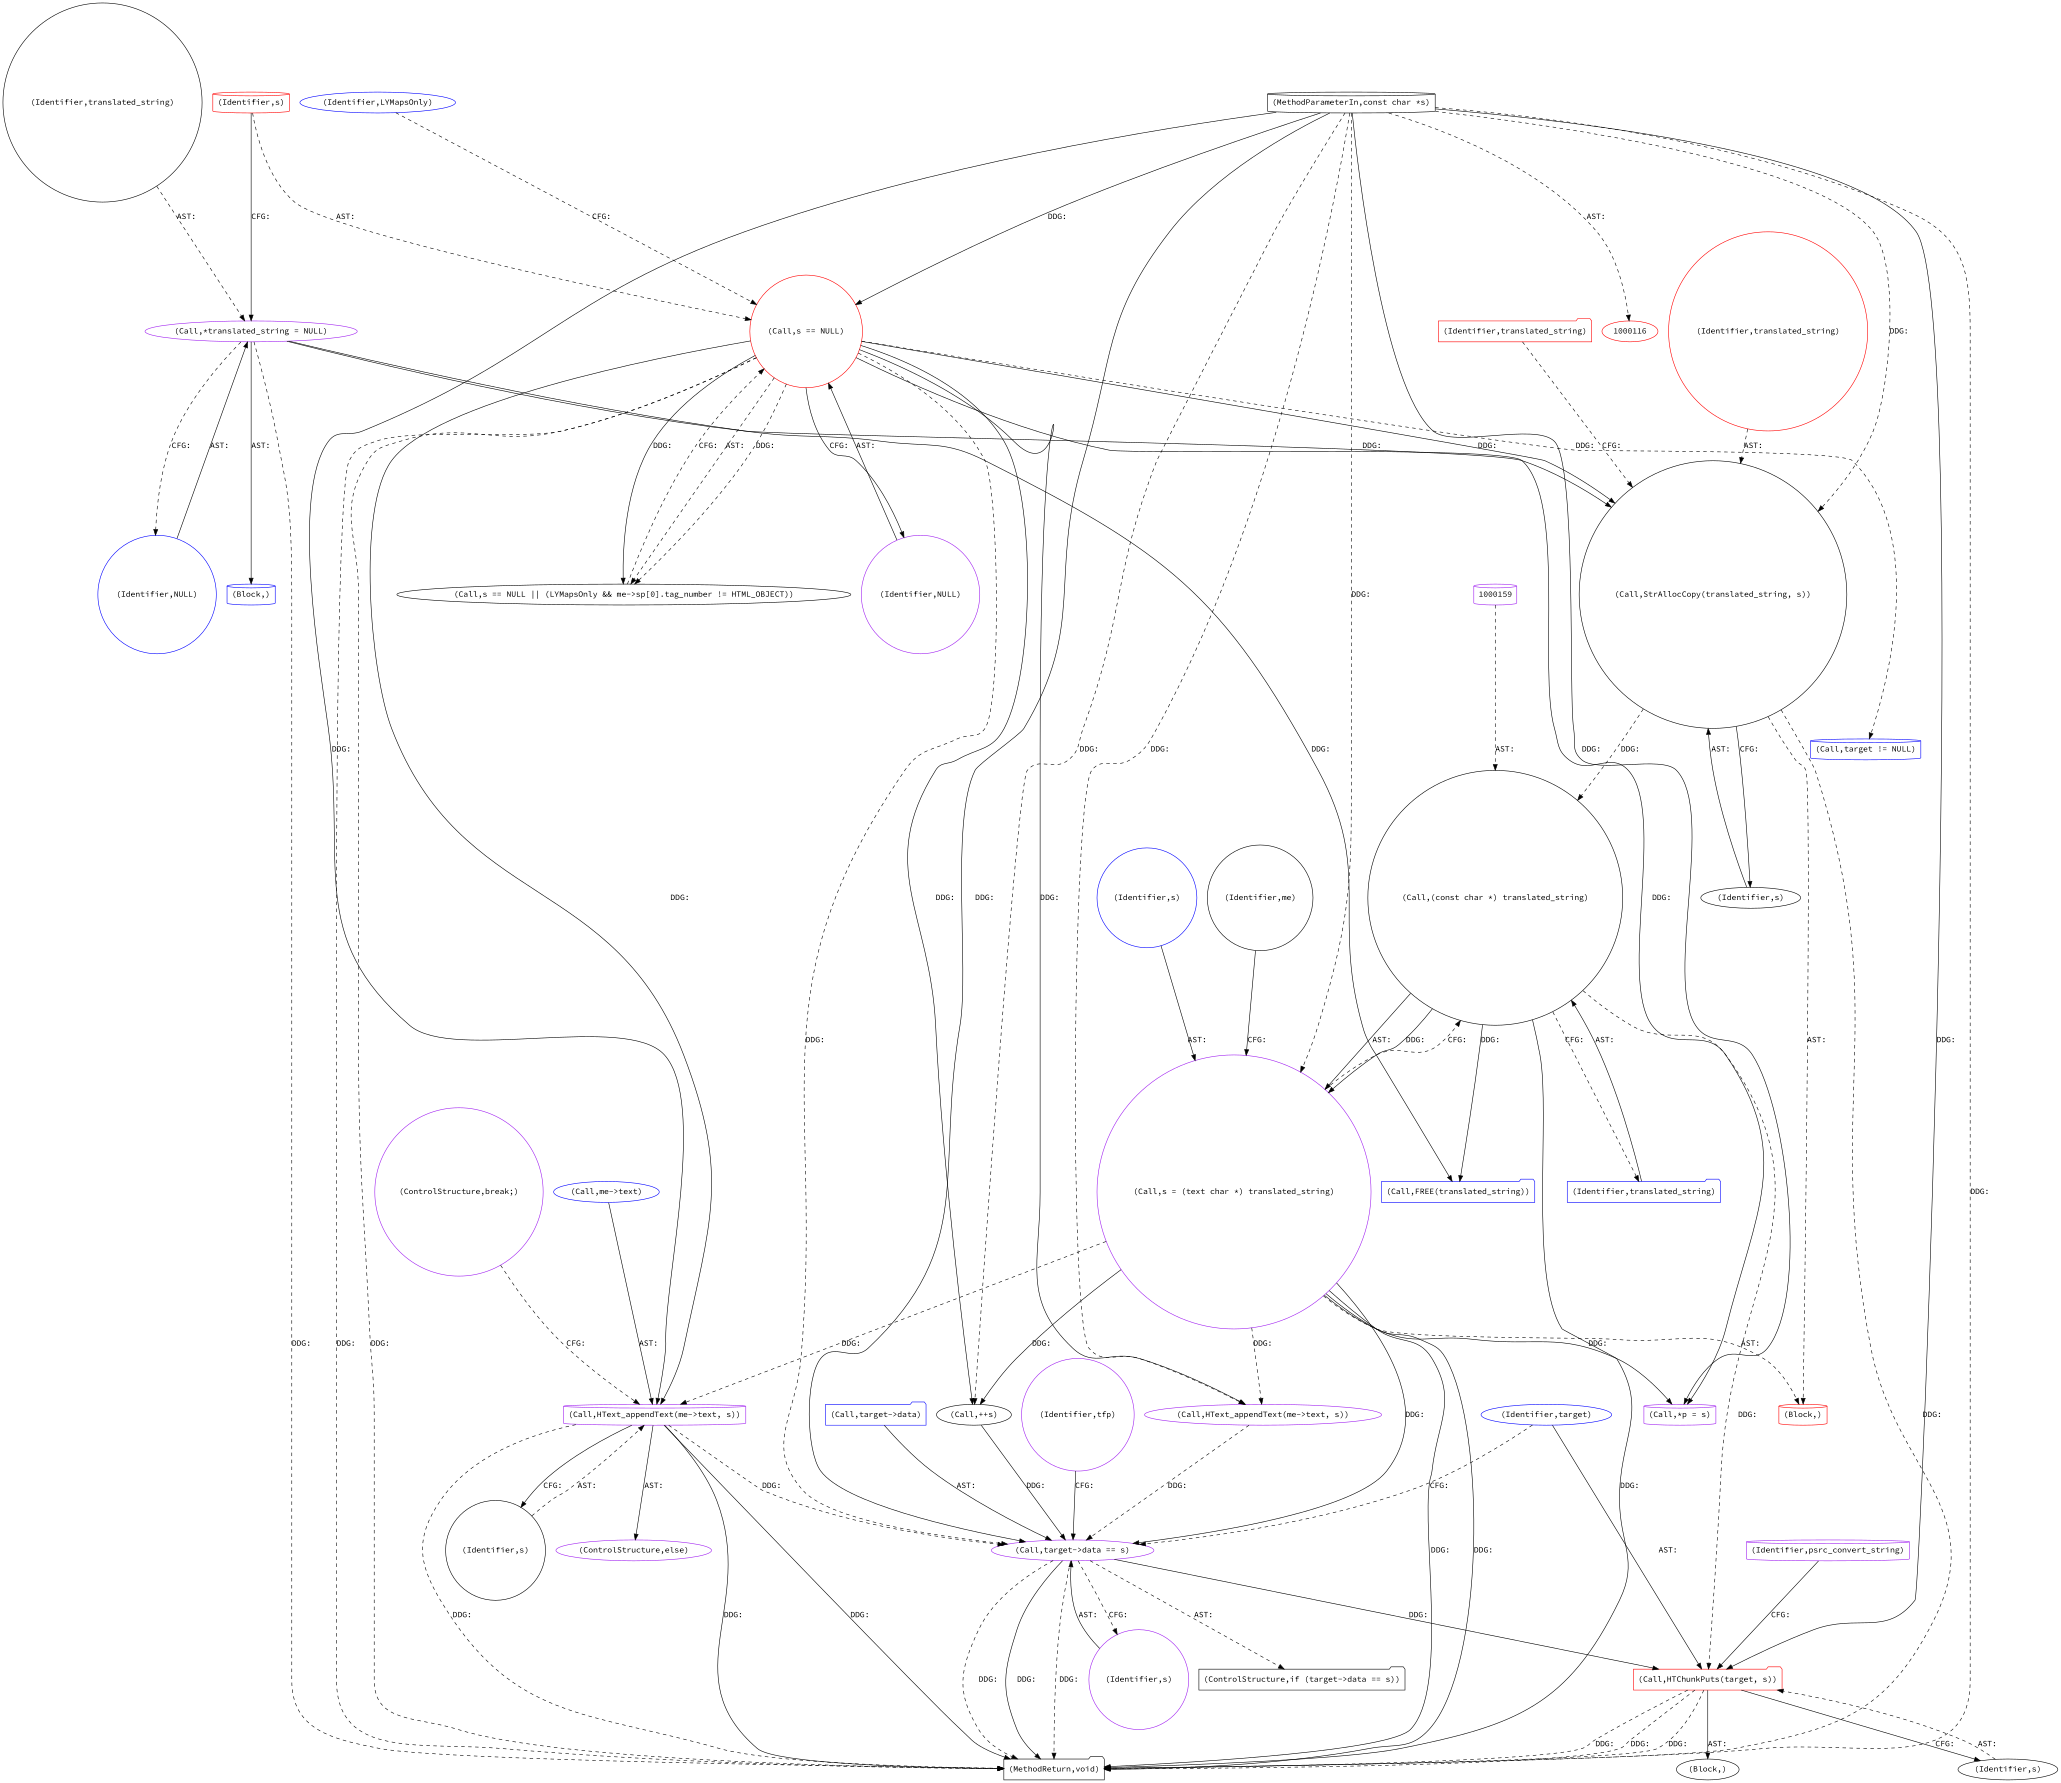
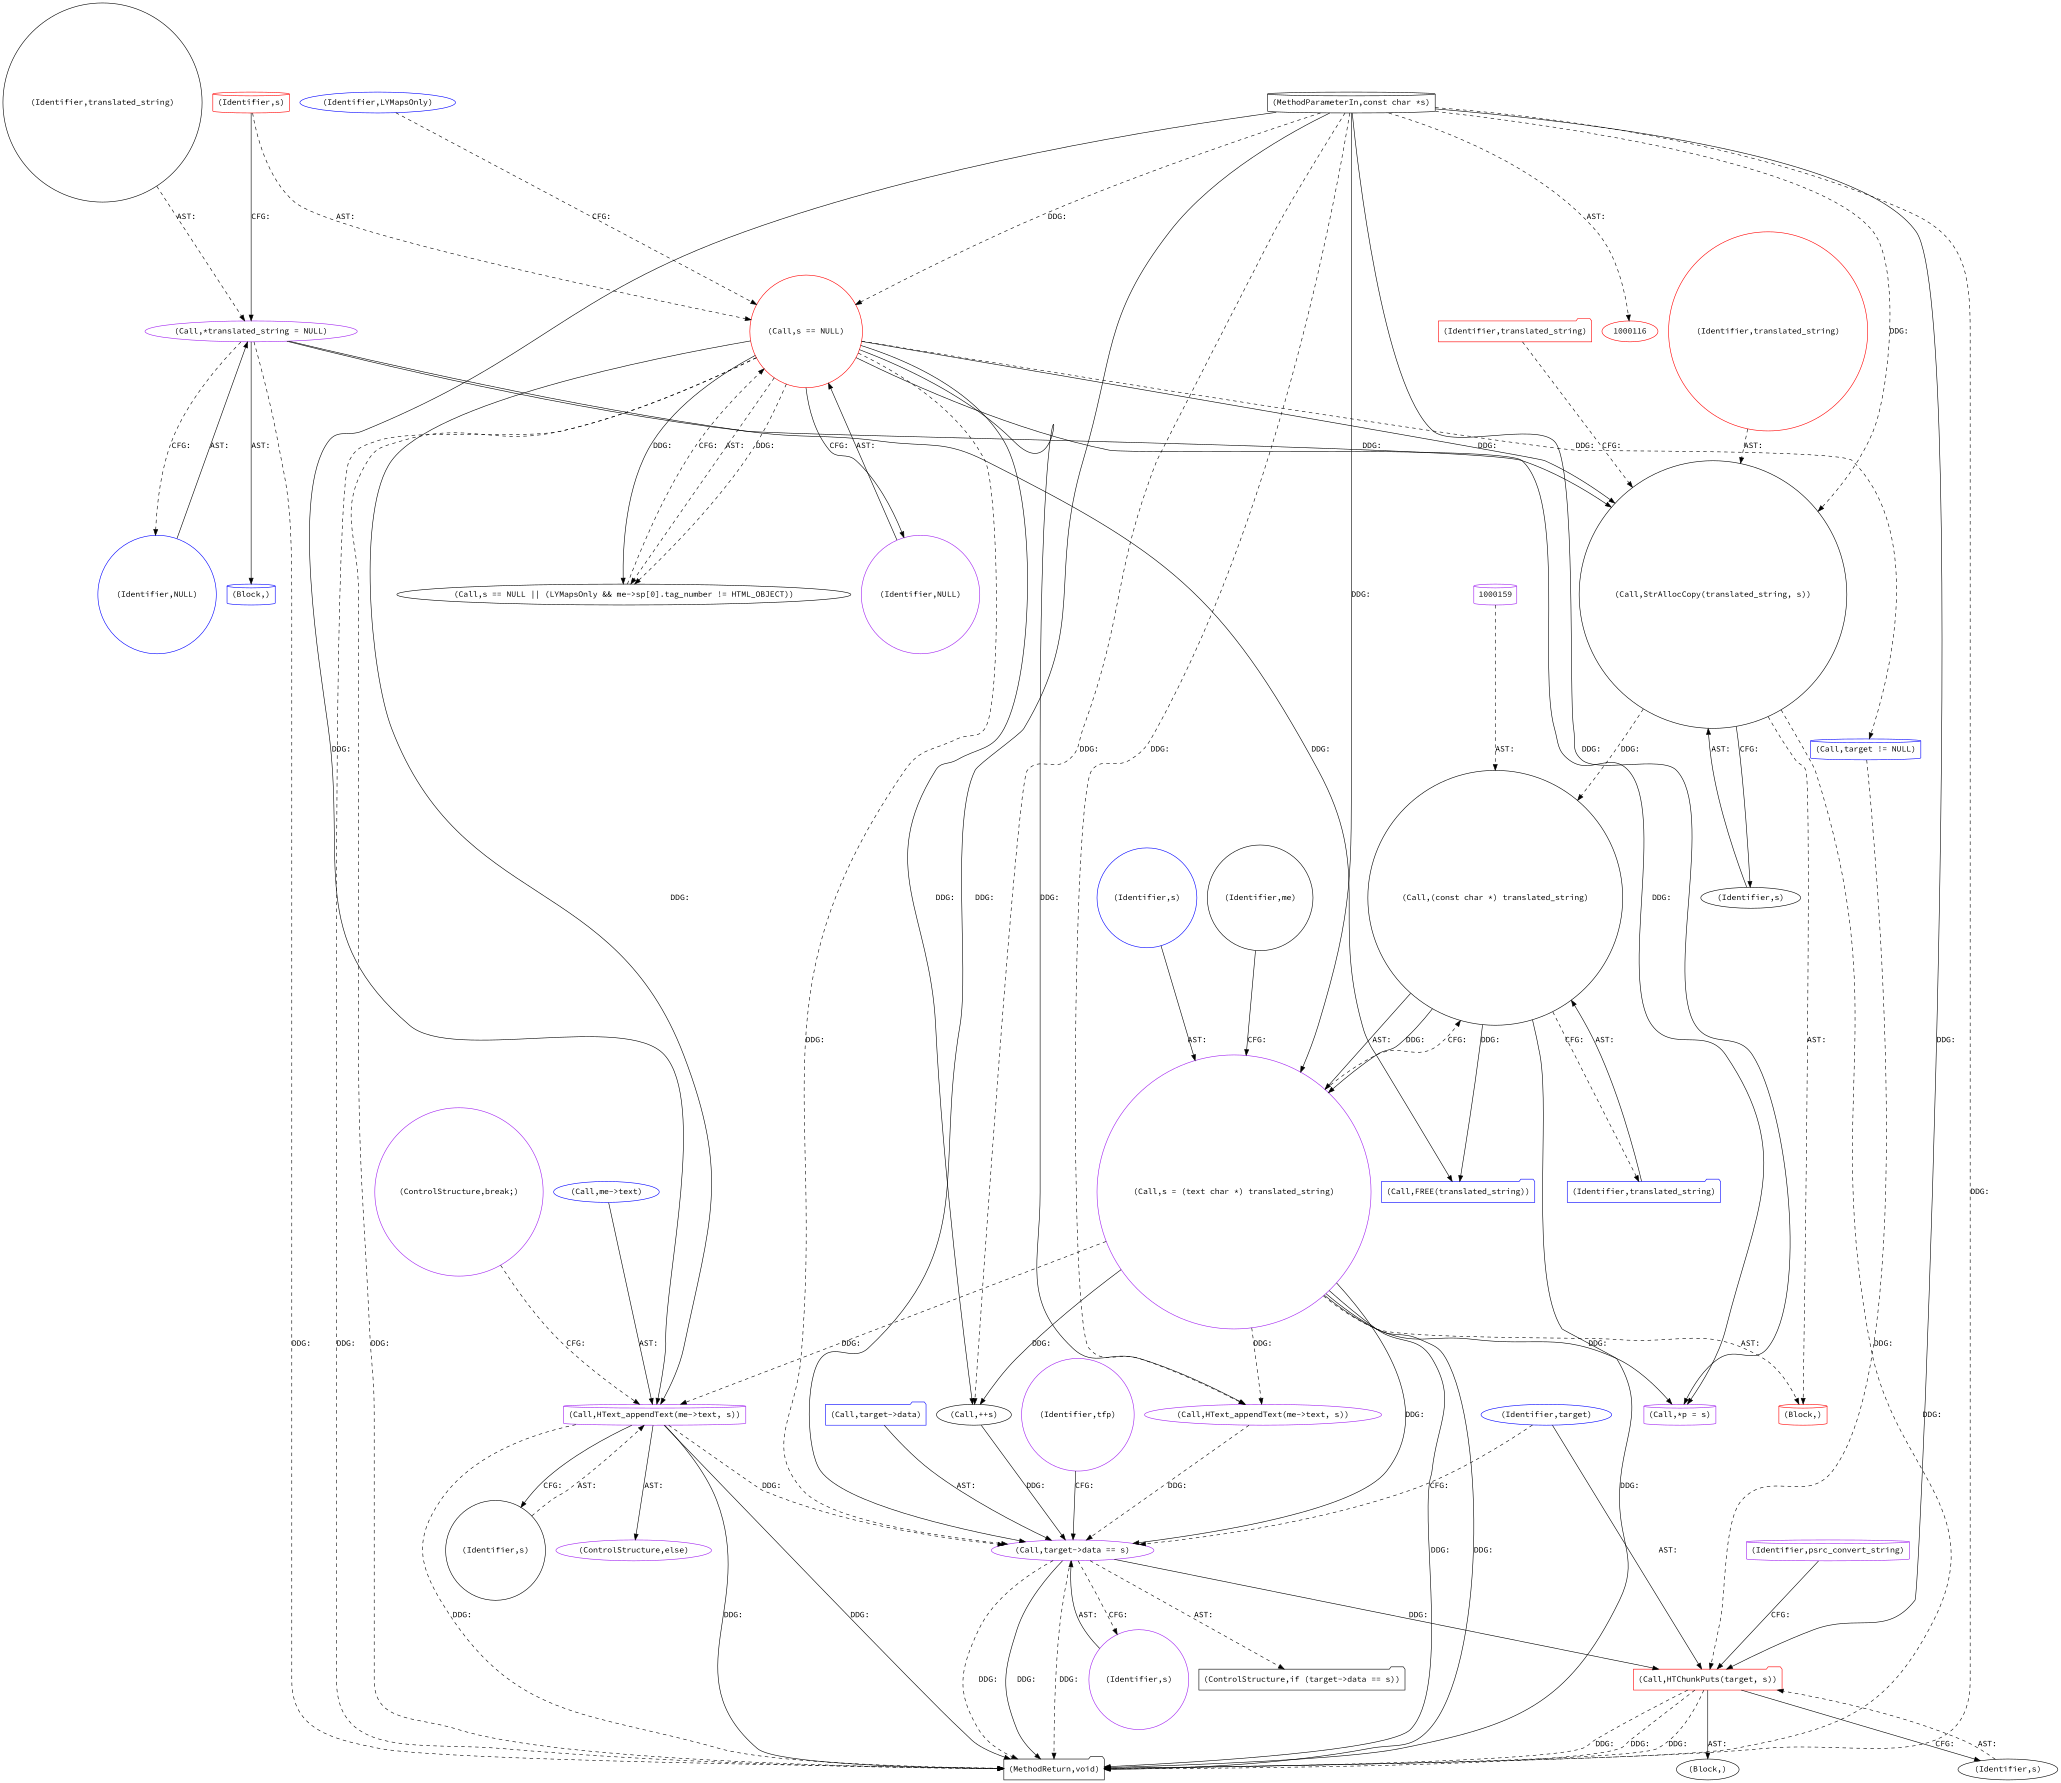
edge "(MethodParameterIn,const char *s)" -> "(Call,s == NULL)": style solid -> dashed
edge "(MethodParameterIn,const char *s)" -> "(Call,s = (text char *) translated_string)": style dashed -> solid
edge "(Call,(const char *) translated_string)" -> "(Call,HTChunkPuts(target, s))": now "(Call,target != NULL)" -> "(Call,HTChunkPuts(target, s))"
